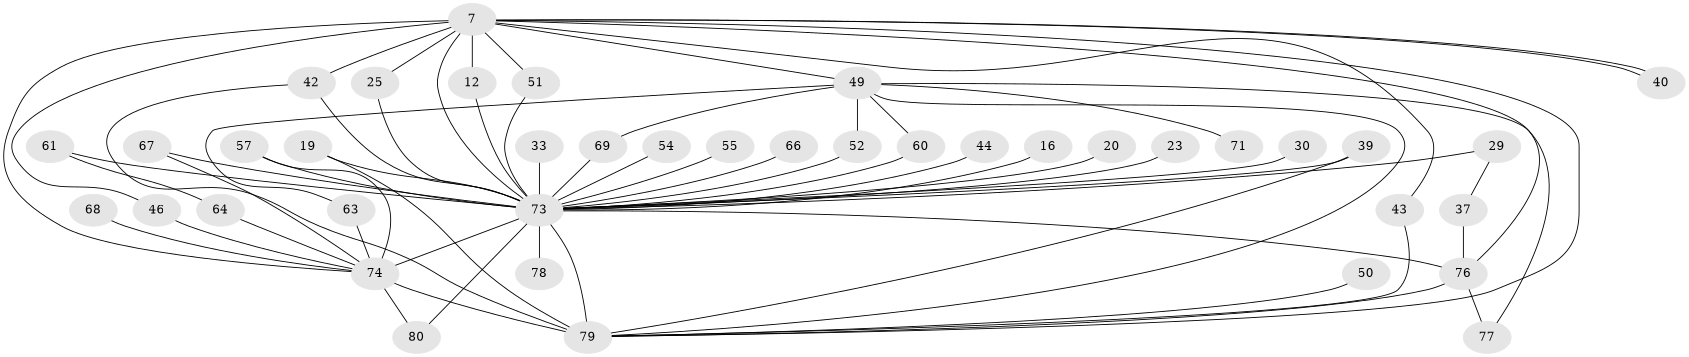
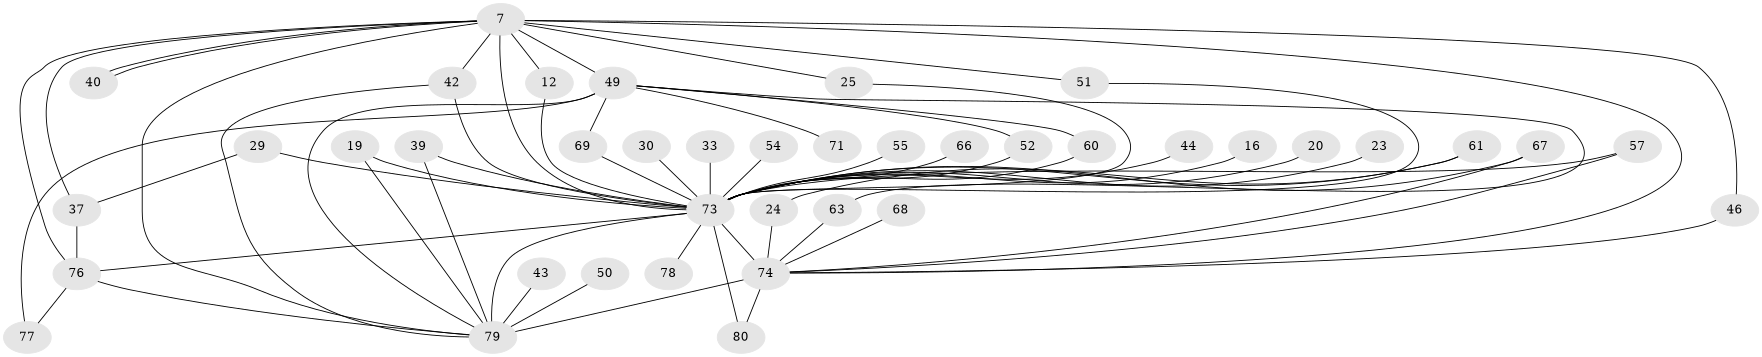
edge "7" -- "43": now "7" -- "37"
node "64": label "64" -> "24"
